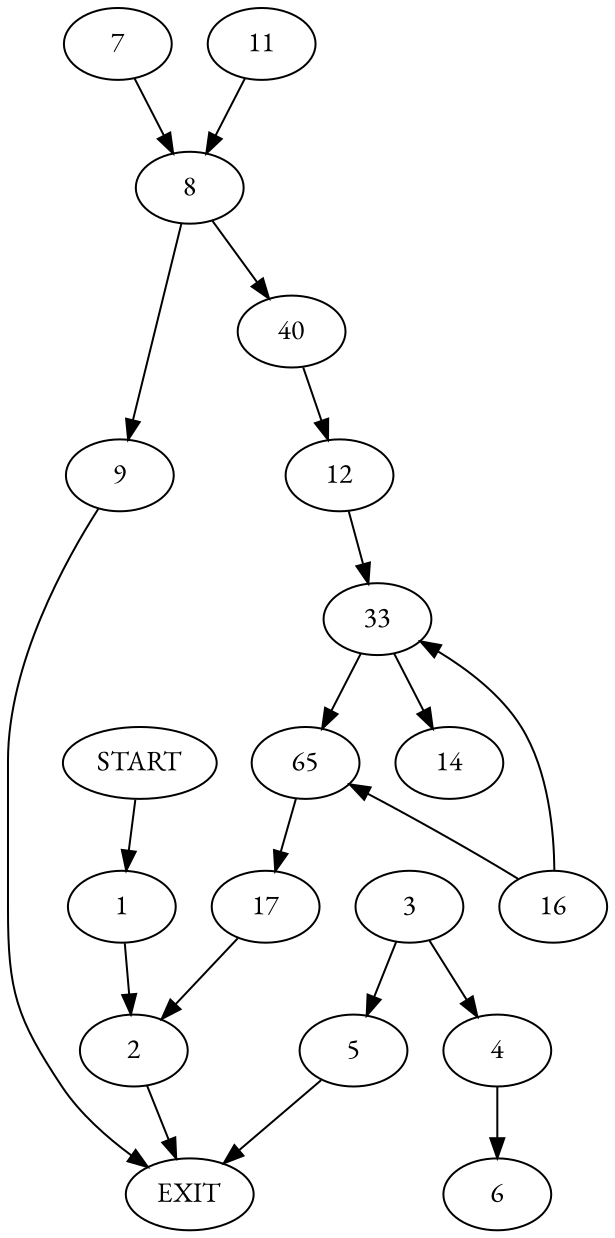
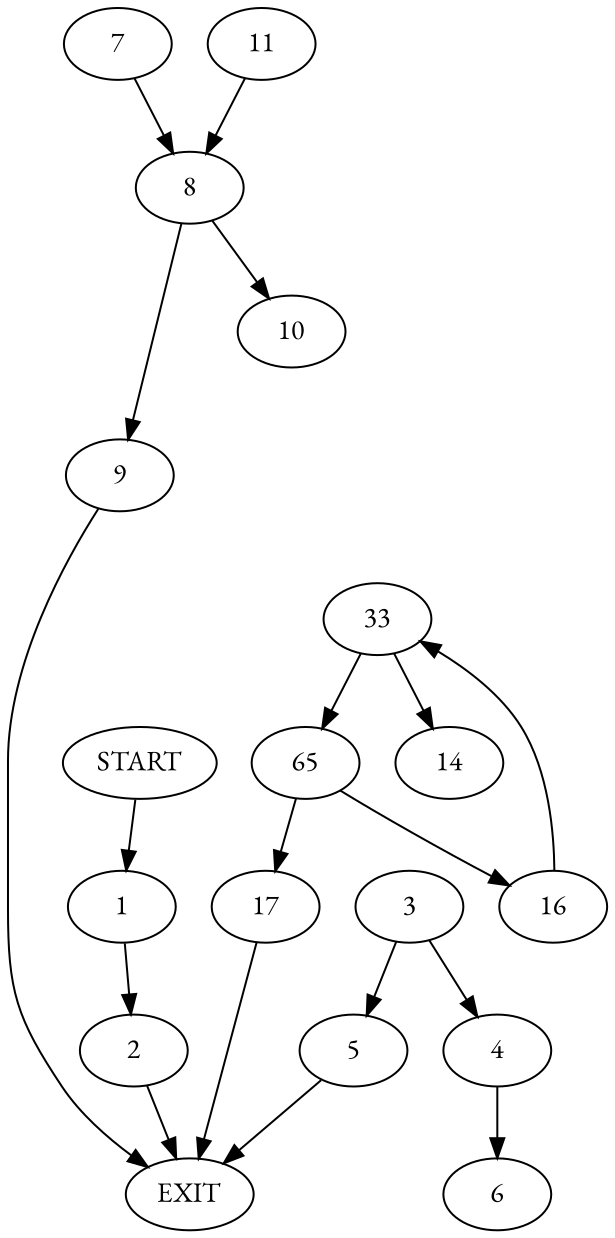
node "40": label "40" -> "10"
node "12": removed
edge "16" -> "65": reversed
edge "17" -> "2": now "17" -> "EXIT"
